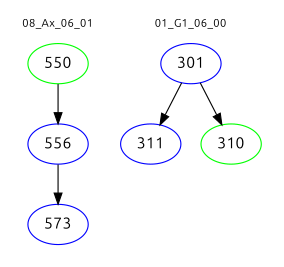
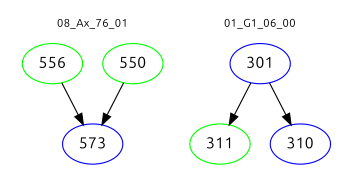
cluster "08_Ax_06_01": label "08_Ax_06_01" -> "08_Ax_76_01"
edge "550" -> "556": now "550" -> "573"
node "556": color blue -> green
node "311": color blue -> green
node "310": color green -> blue
